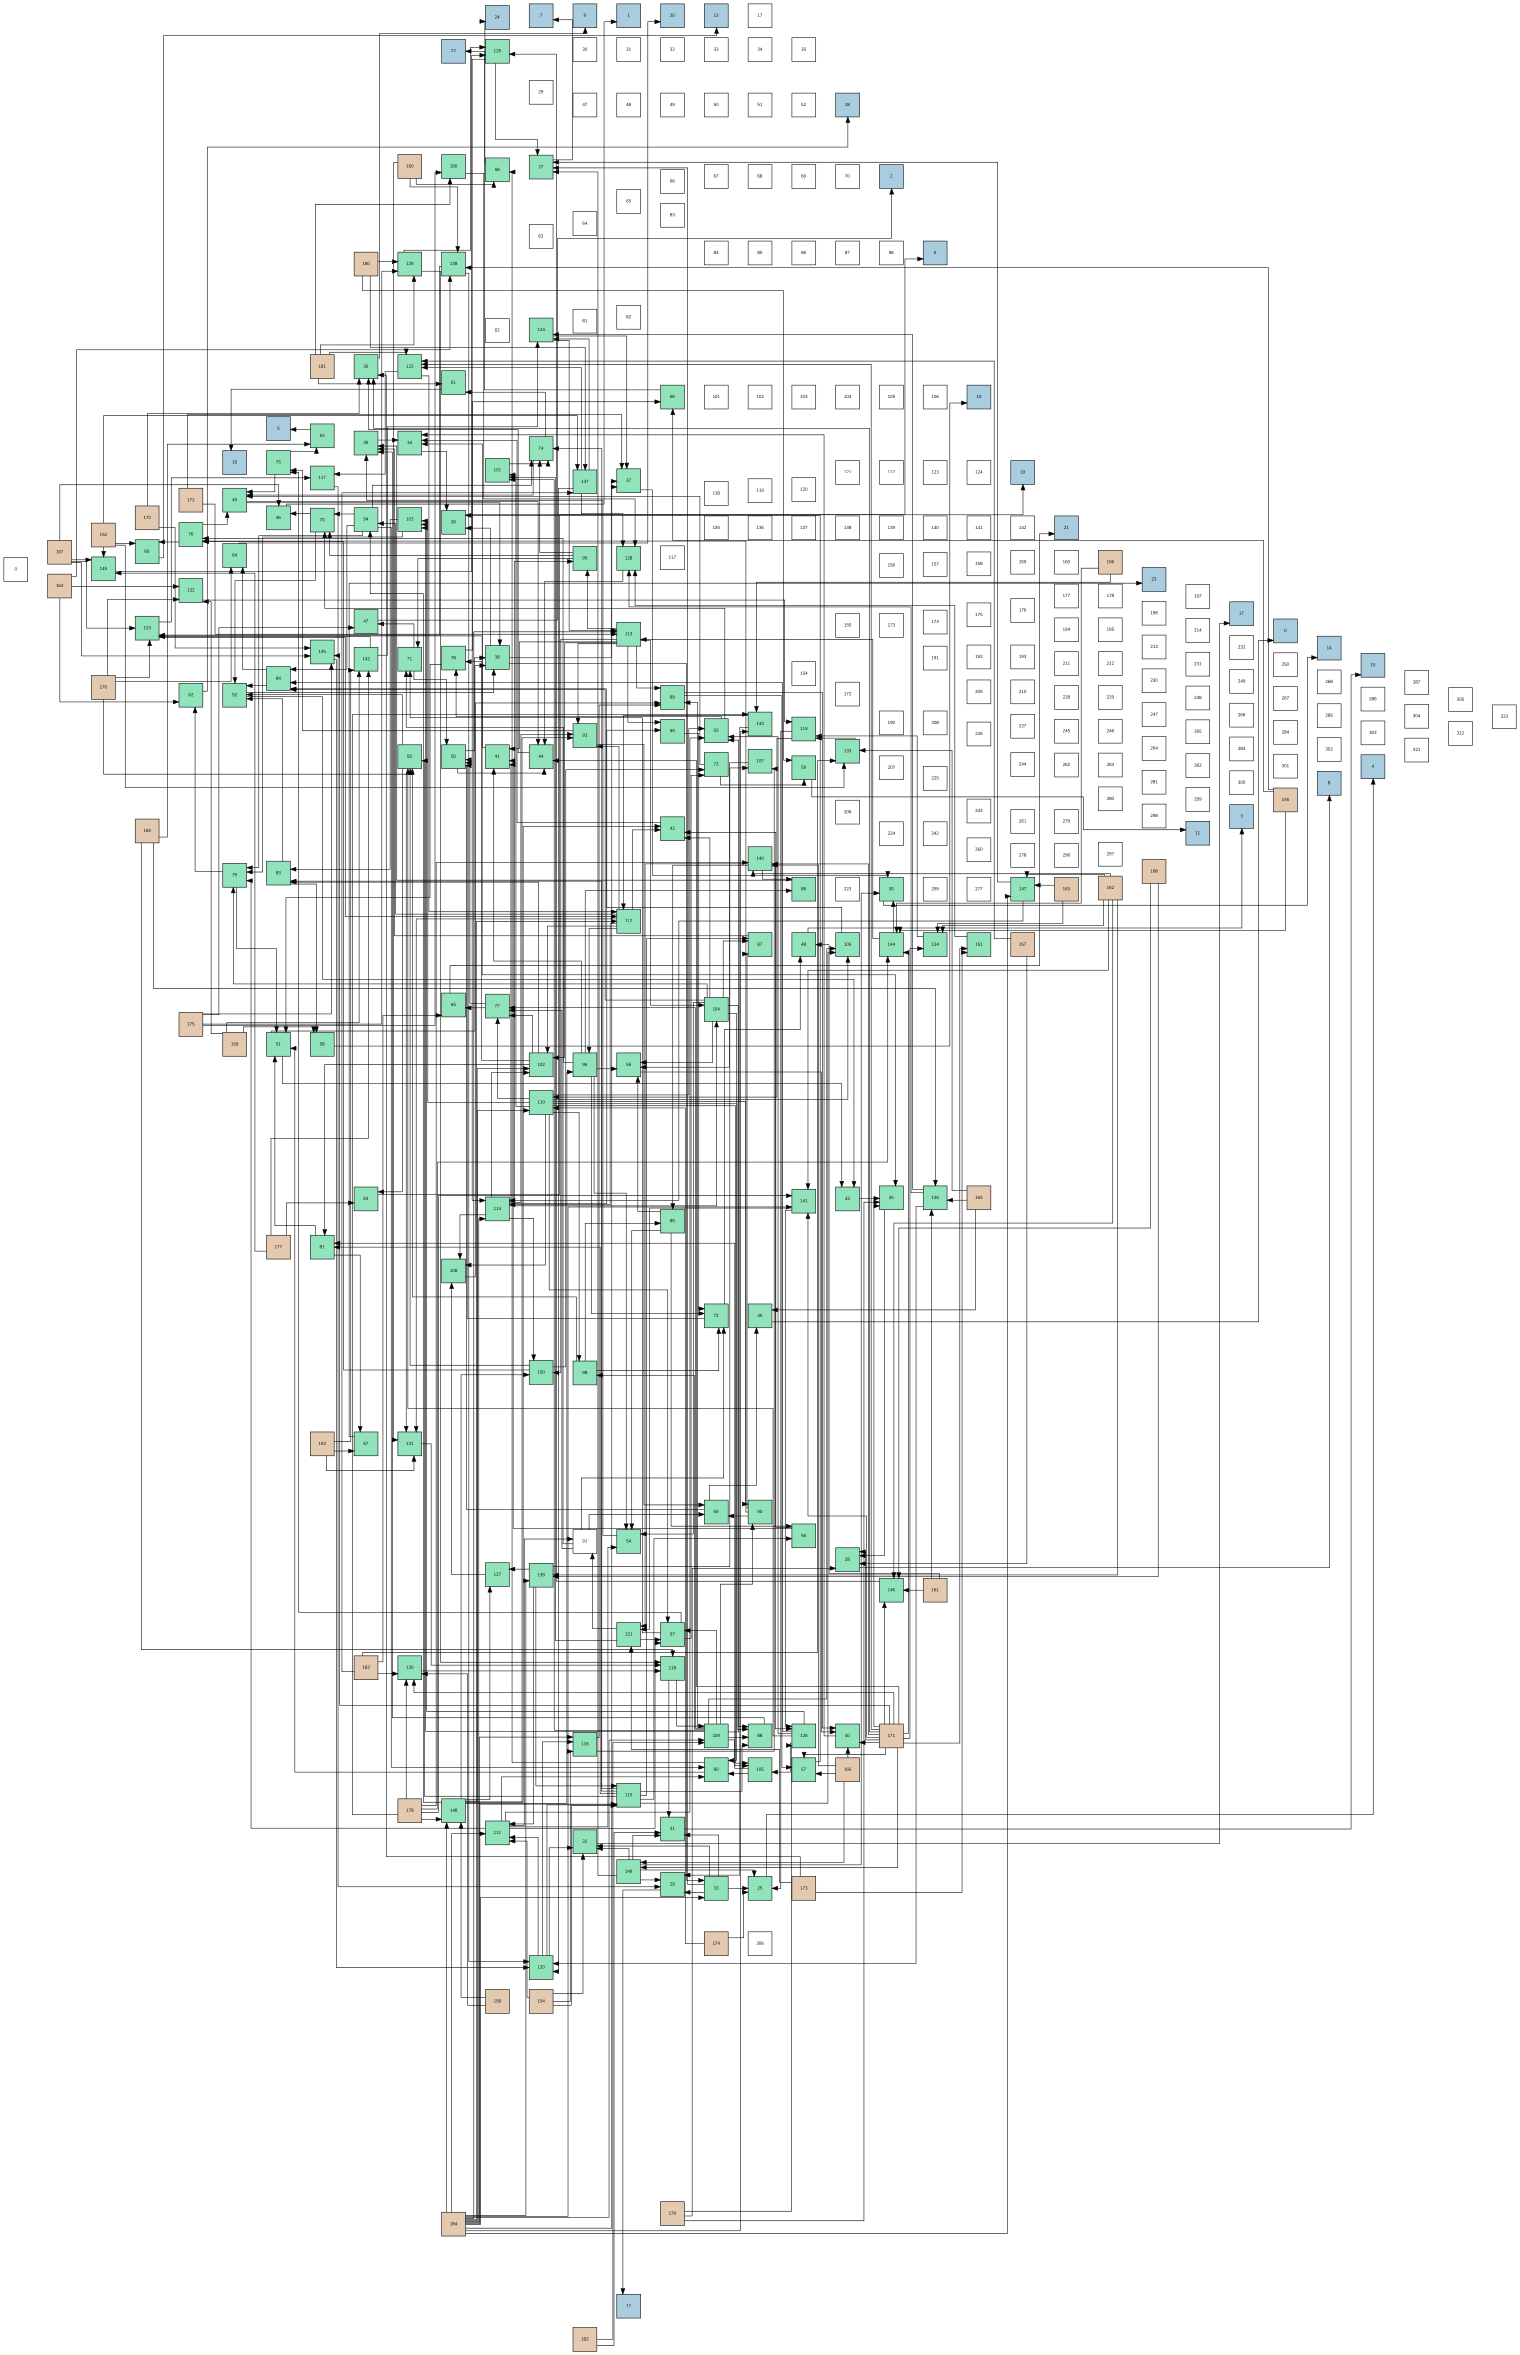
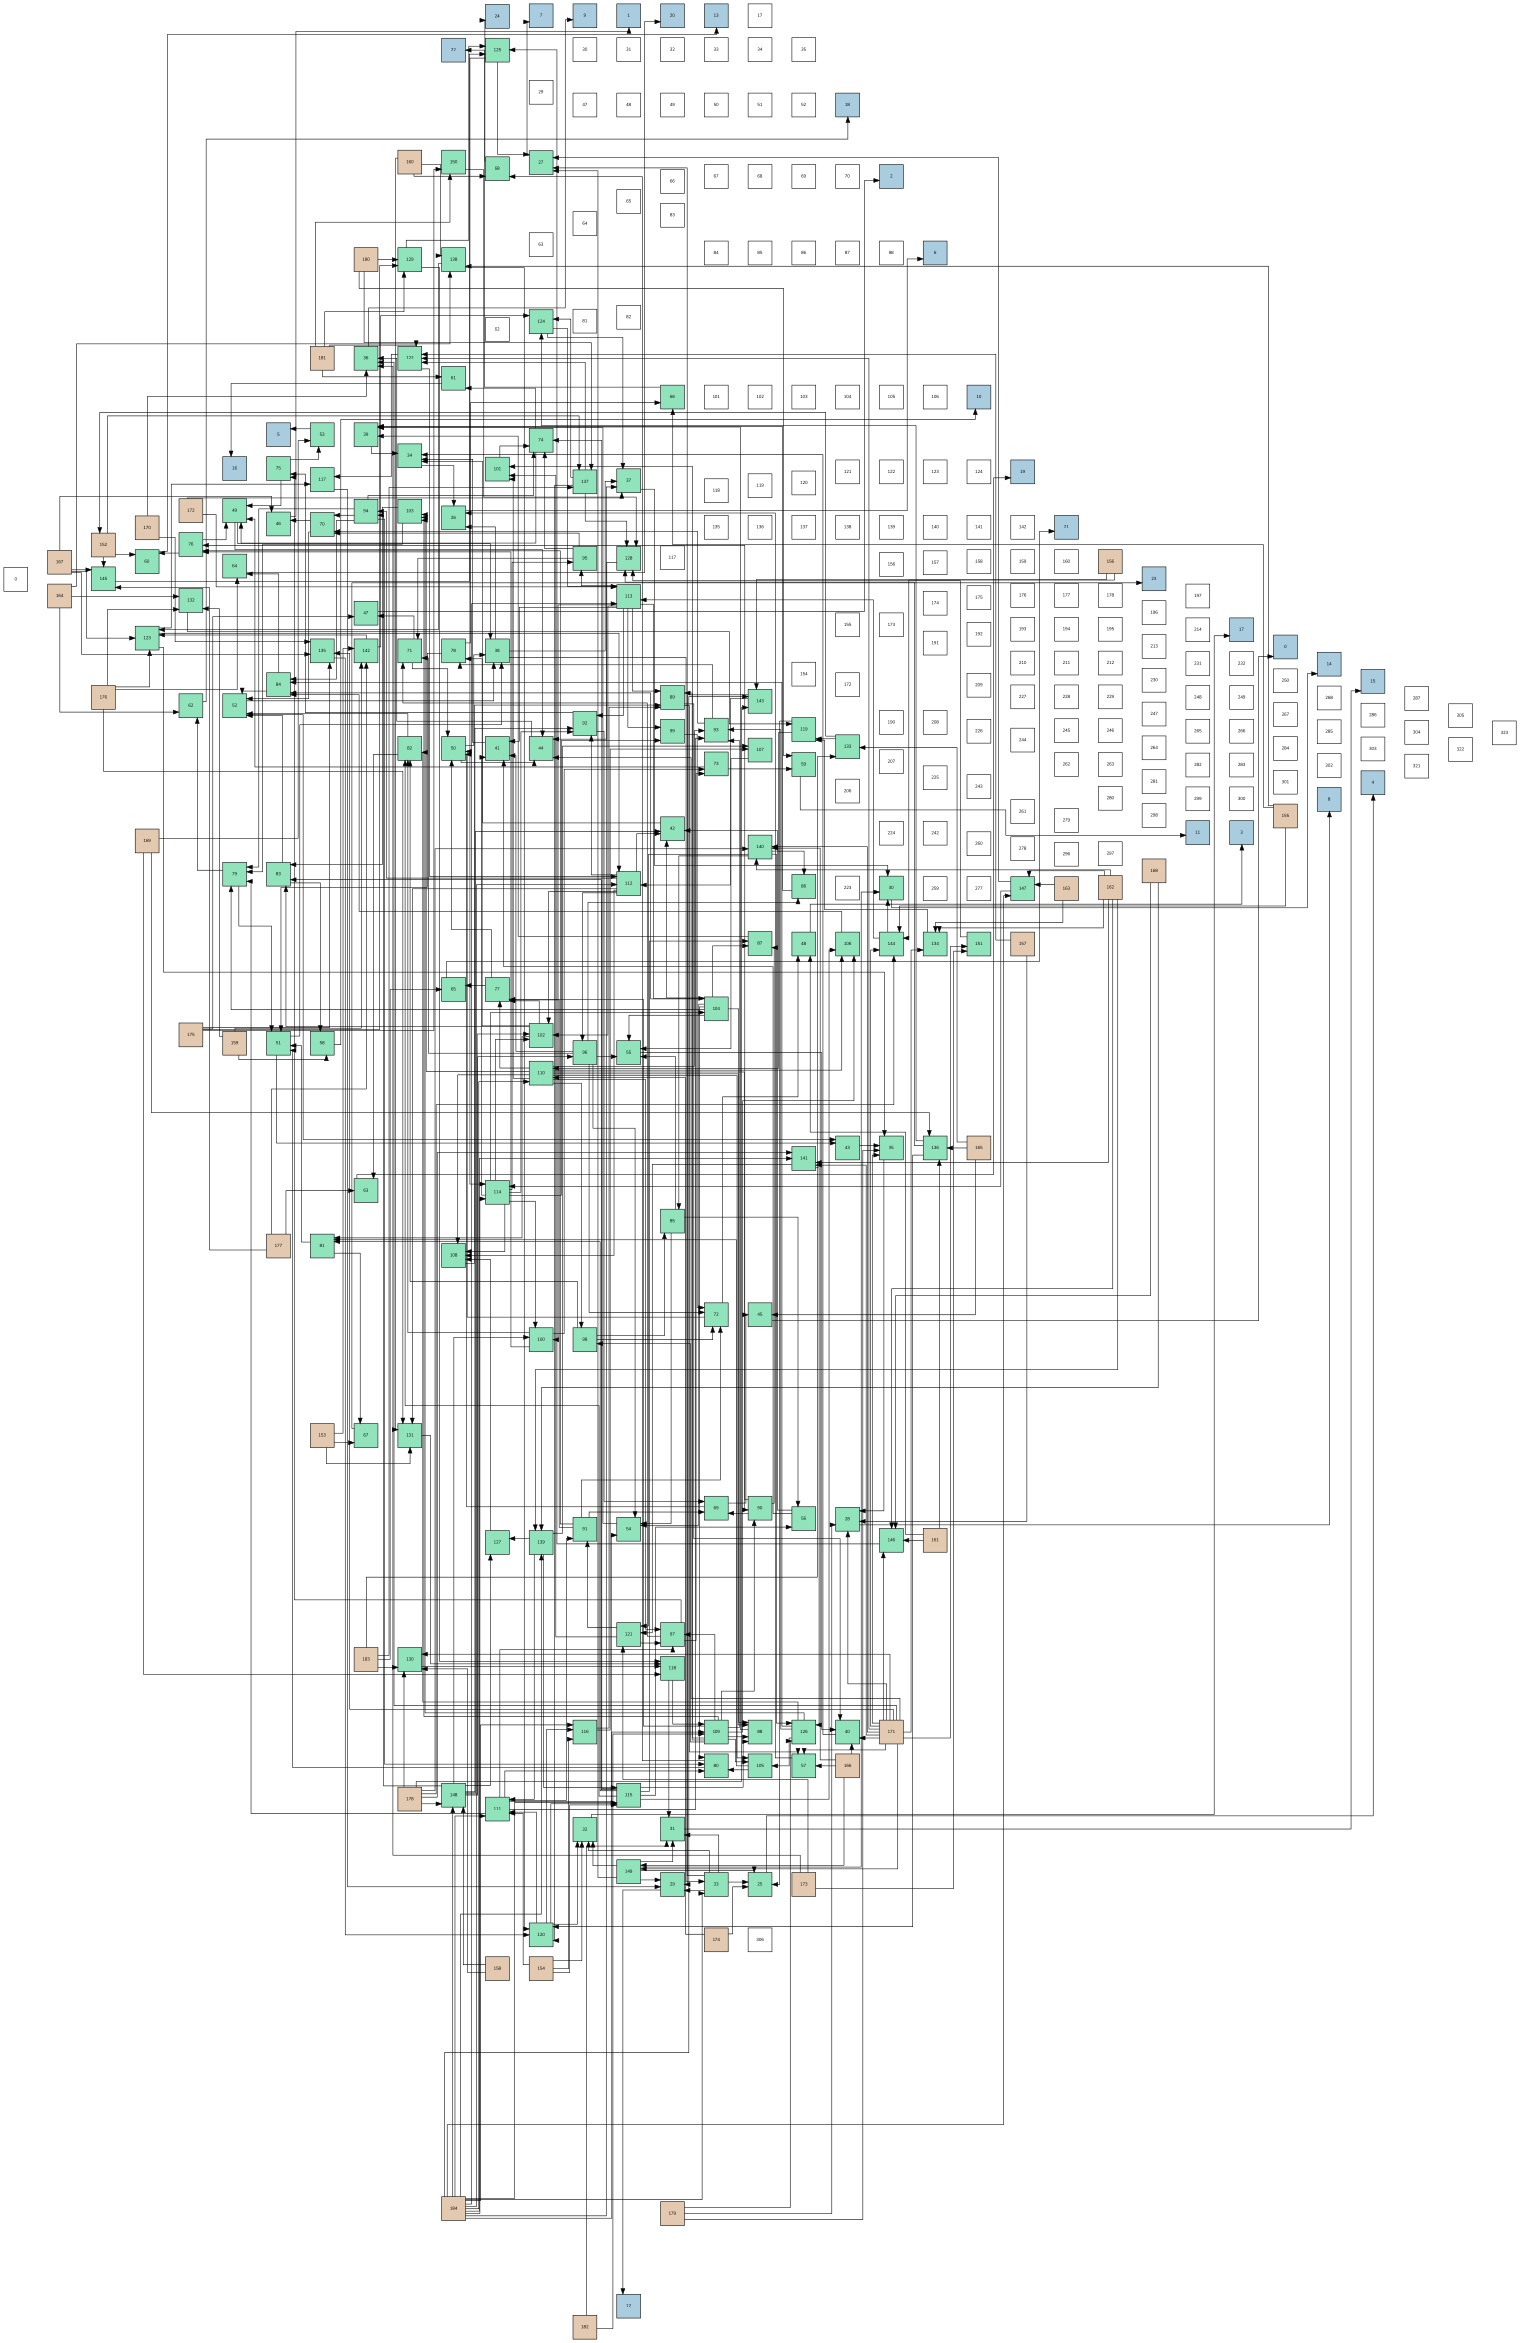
edge "152" -> "133": reversed
edge "112" -> "114": now "112" -> "108"
node "91": fillcolor #ffffff -> #91e3bb
